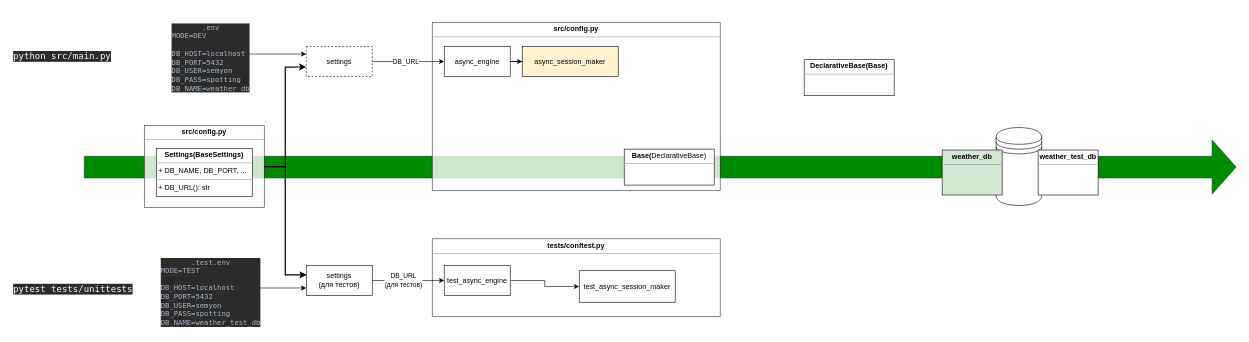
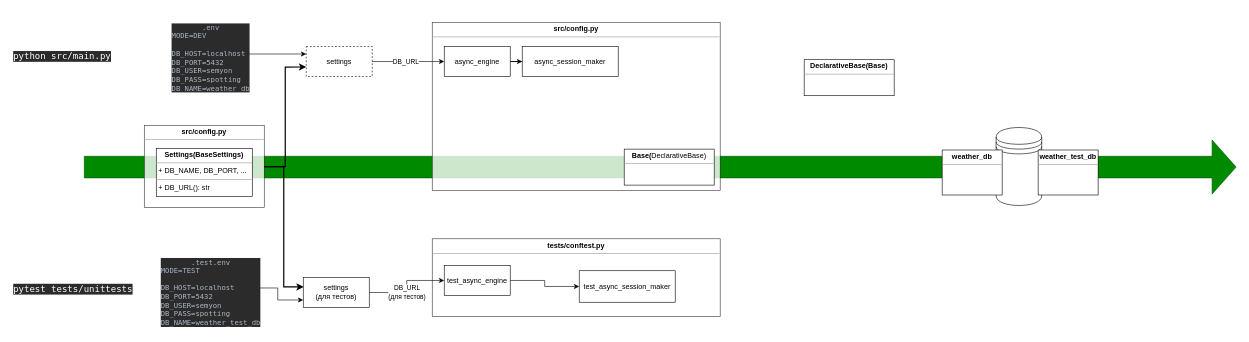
node "async_session_maker": fillcolor #fff2cc -> #ffffff
node "weather_db": fillcolor #d5e8d4 -> #ffffff
node "settings (для тестов)": moved (339, 281) -> (336, 293)
